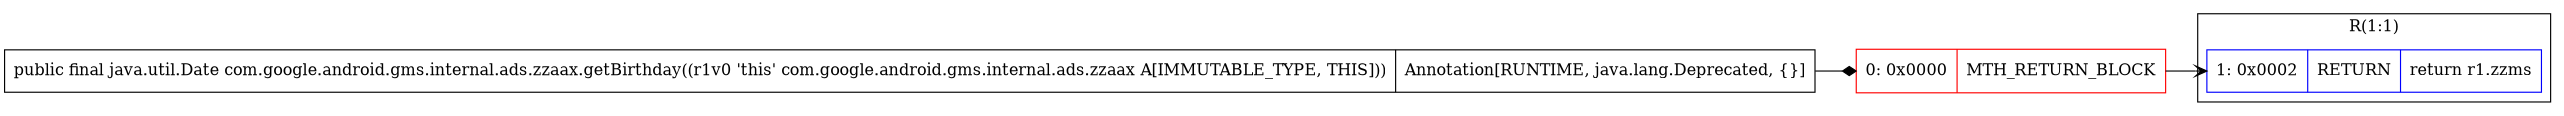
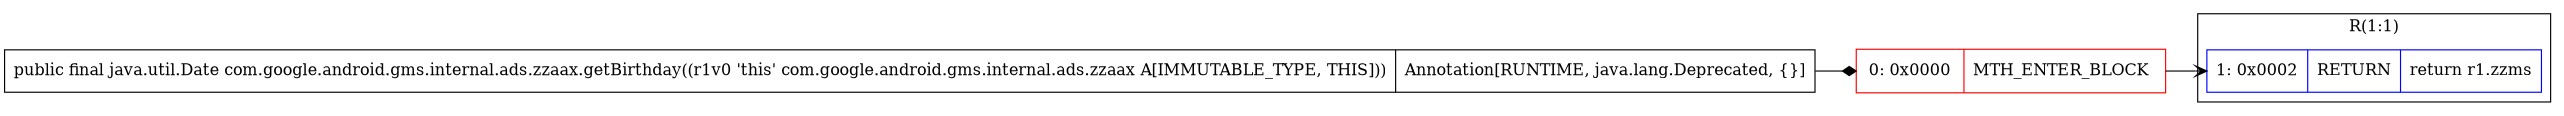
node "0: 0x0000": text "MTH_RETURN_BLOCK" -> "MTH_ENTER_BLOCK"
